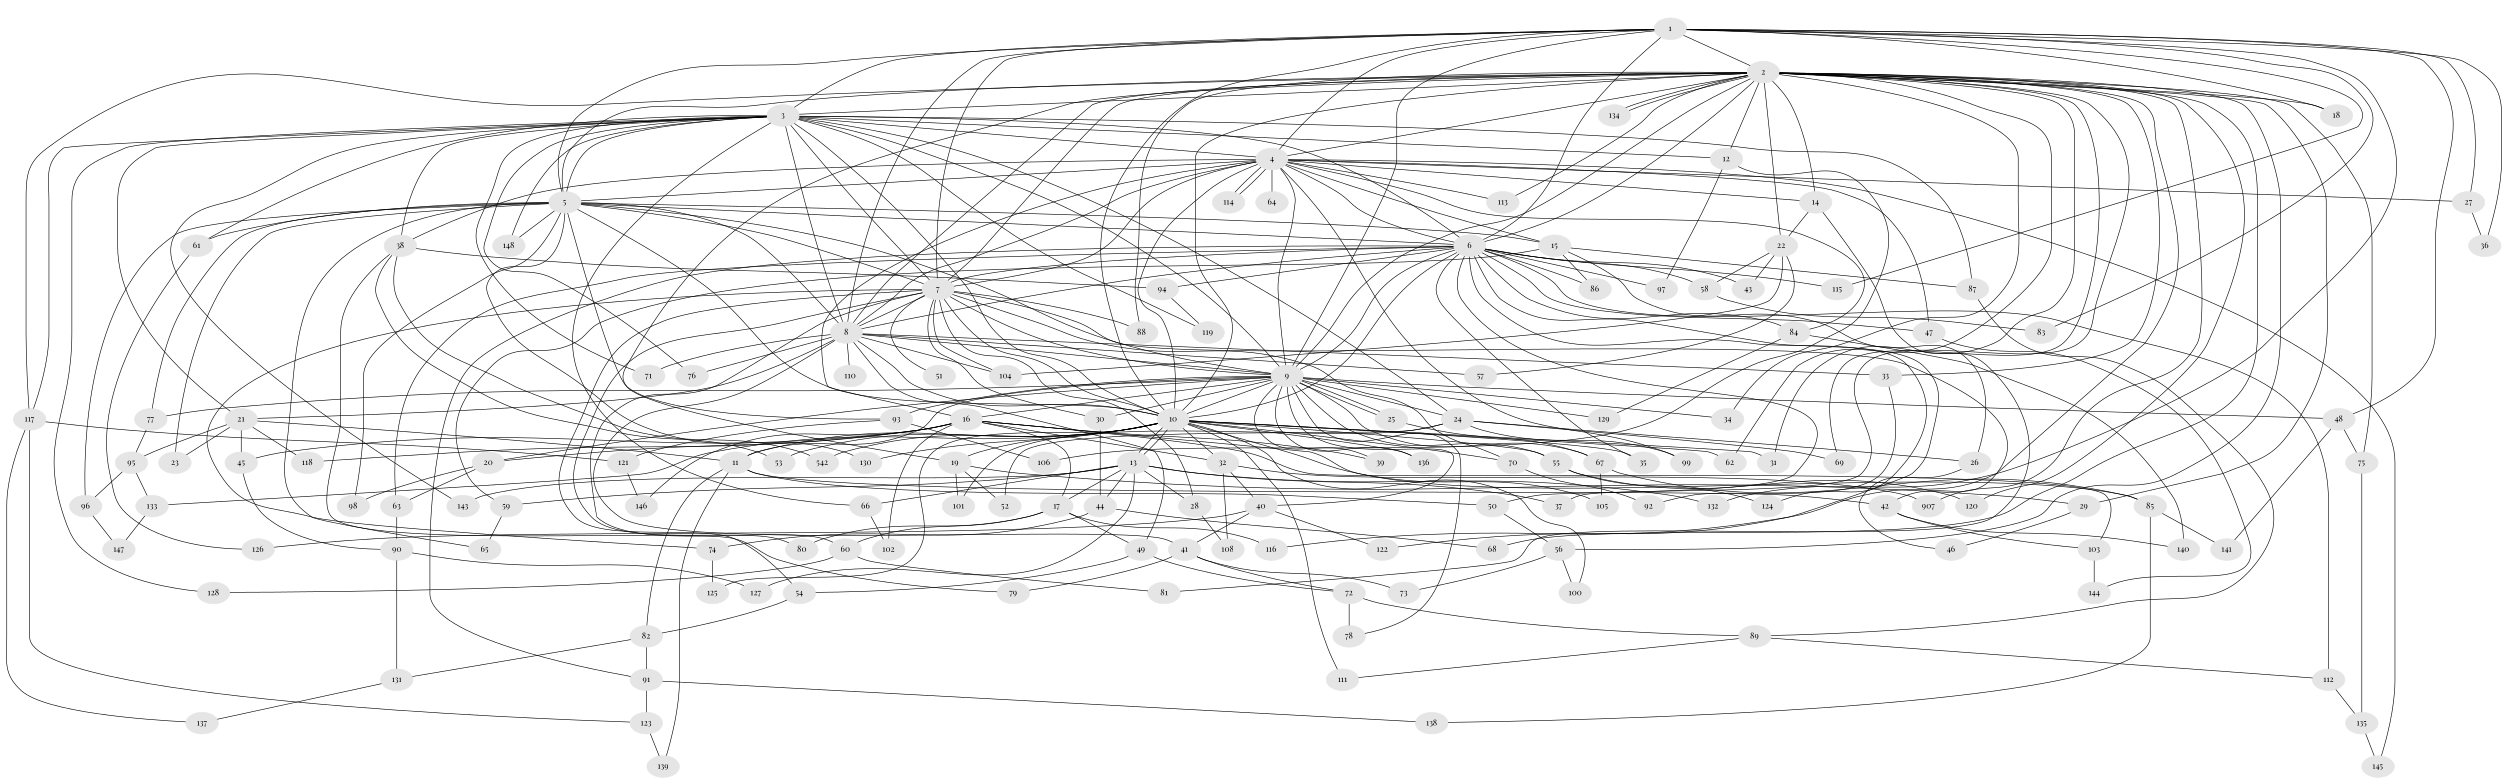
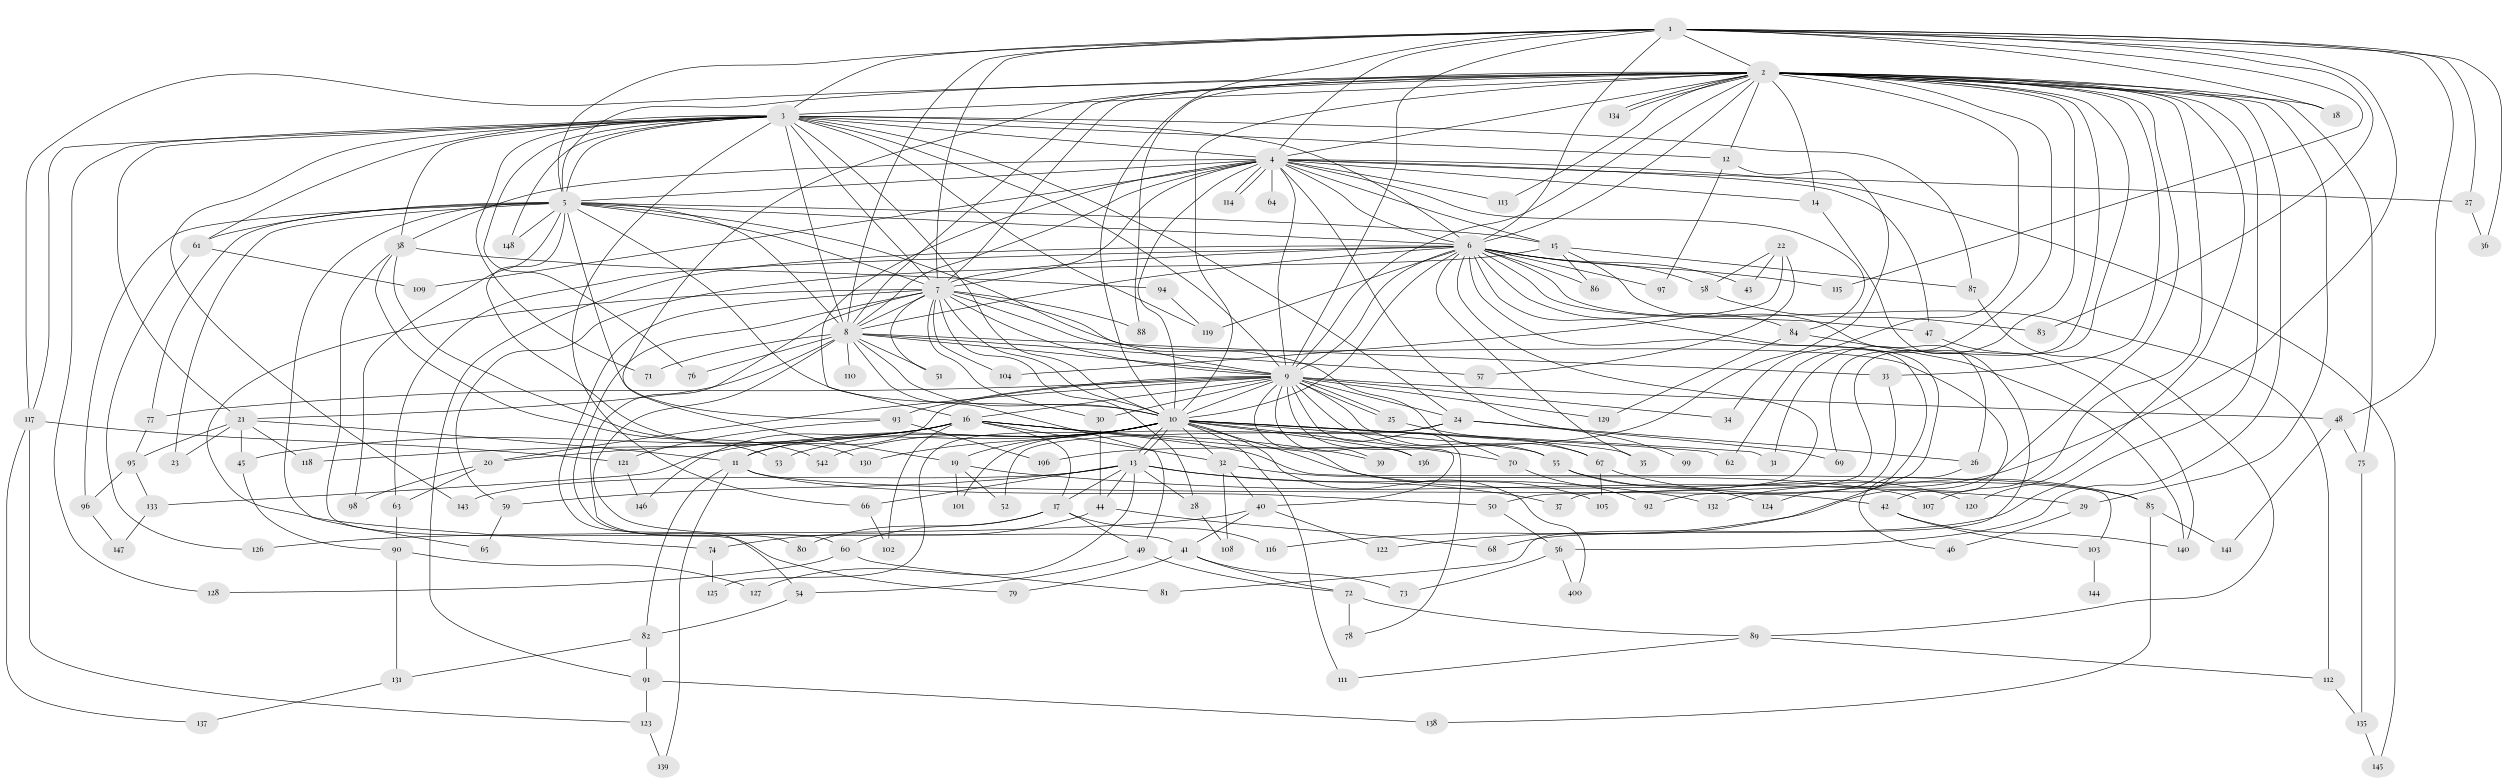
edge "2" -- "22": removed
edge "14" -- "22": removed
edge "6" -- "94": now "6" -- "119"
node "109": added
edge "8" -- "104": now "8" -- "51"
edge "47" -- "144": now "47" -- "140"
edge "24" -- "99": removed
node "106": label "106" -> "196"
node "907": label "907" -> "107"
node "100": label "100" -> "400"
